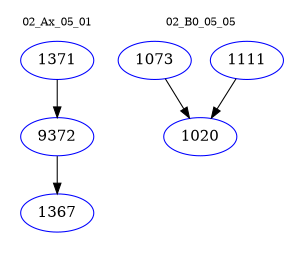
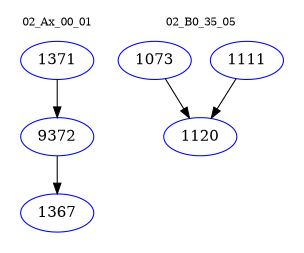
cluster "02_Ax_05_01": label "02_Ax_05_01" -> "02_Ax_00_01"
cluster "02_B0_05_05": label "02_B0_05_05" -> "02_B0_35_05"
node "1020": label "1020" -> "1120"
